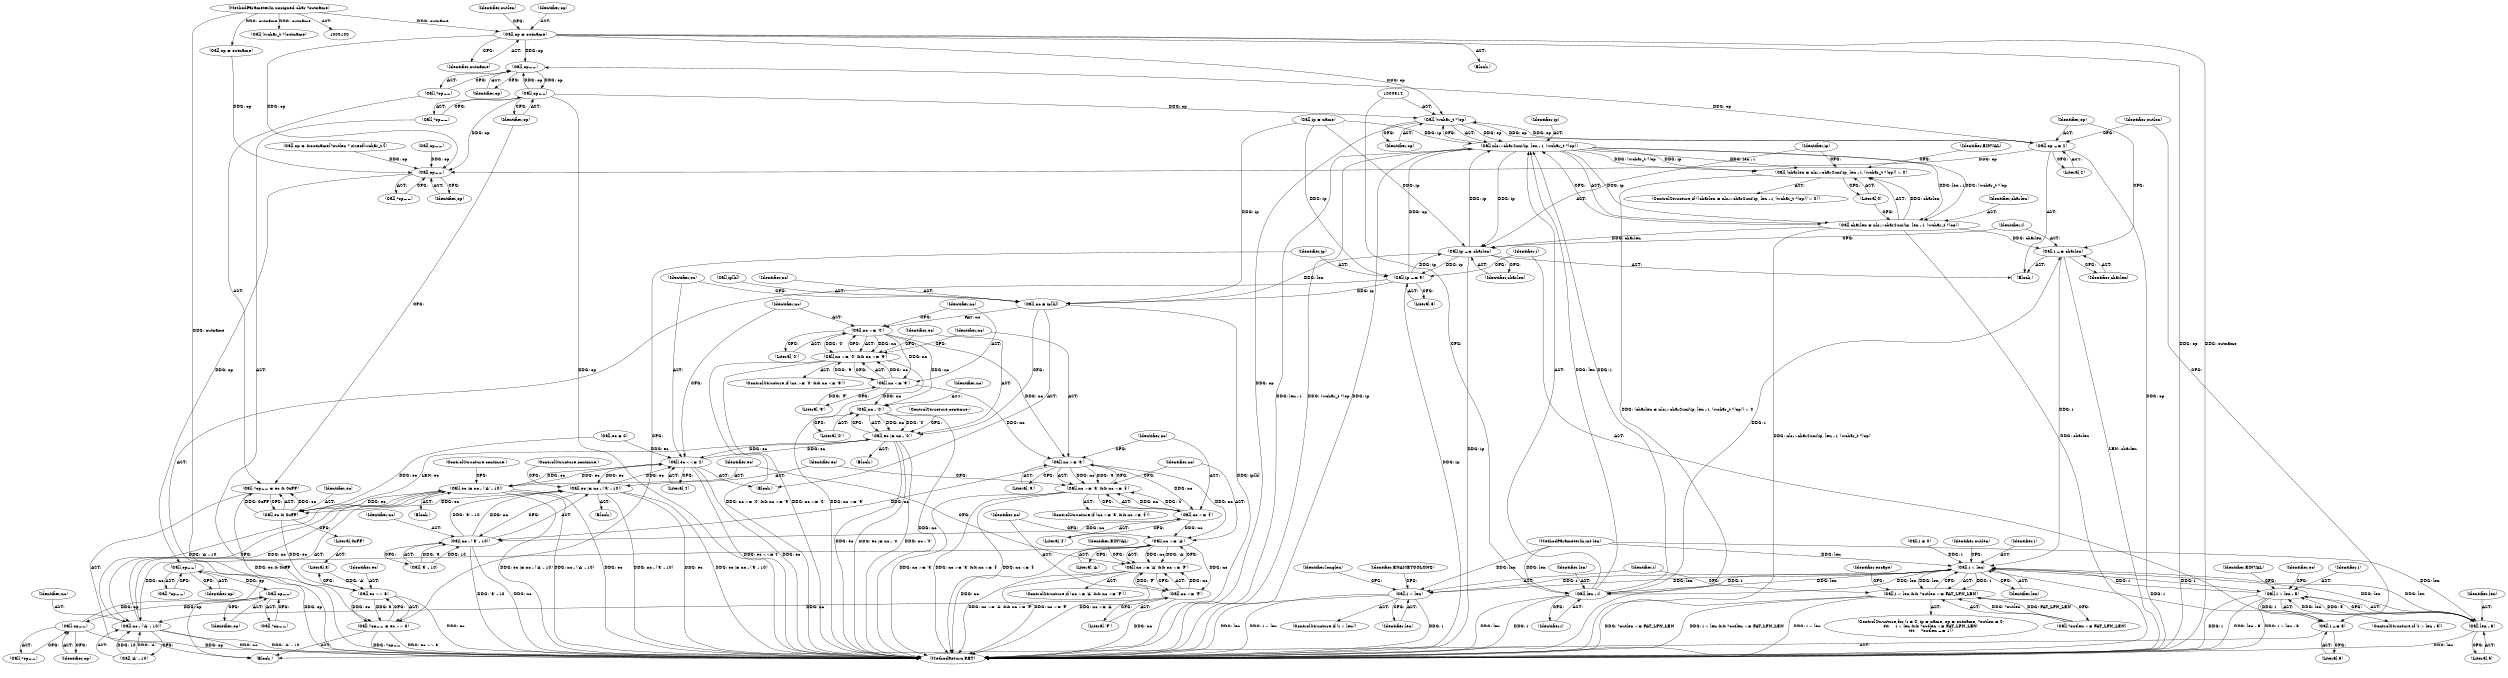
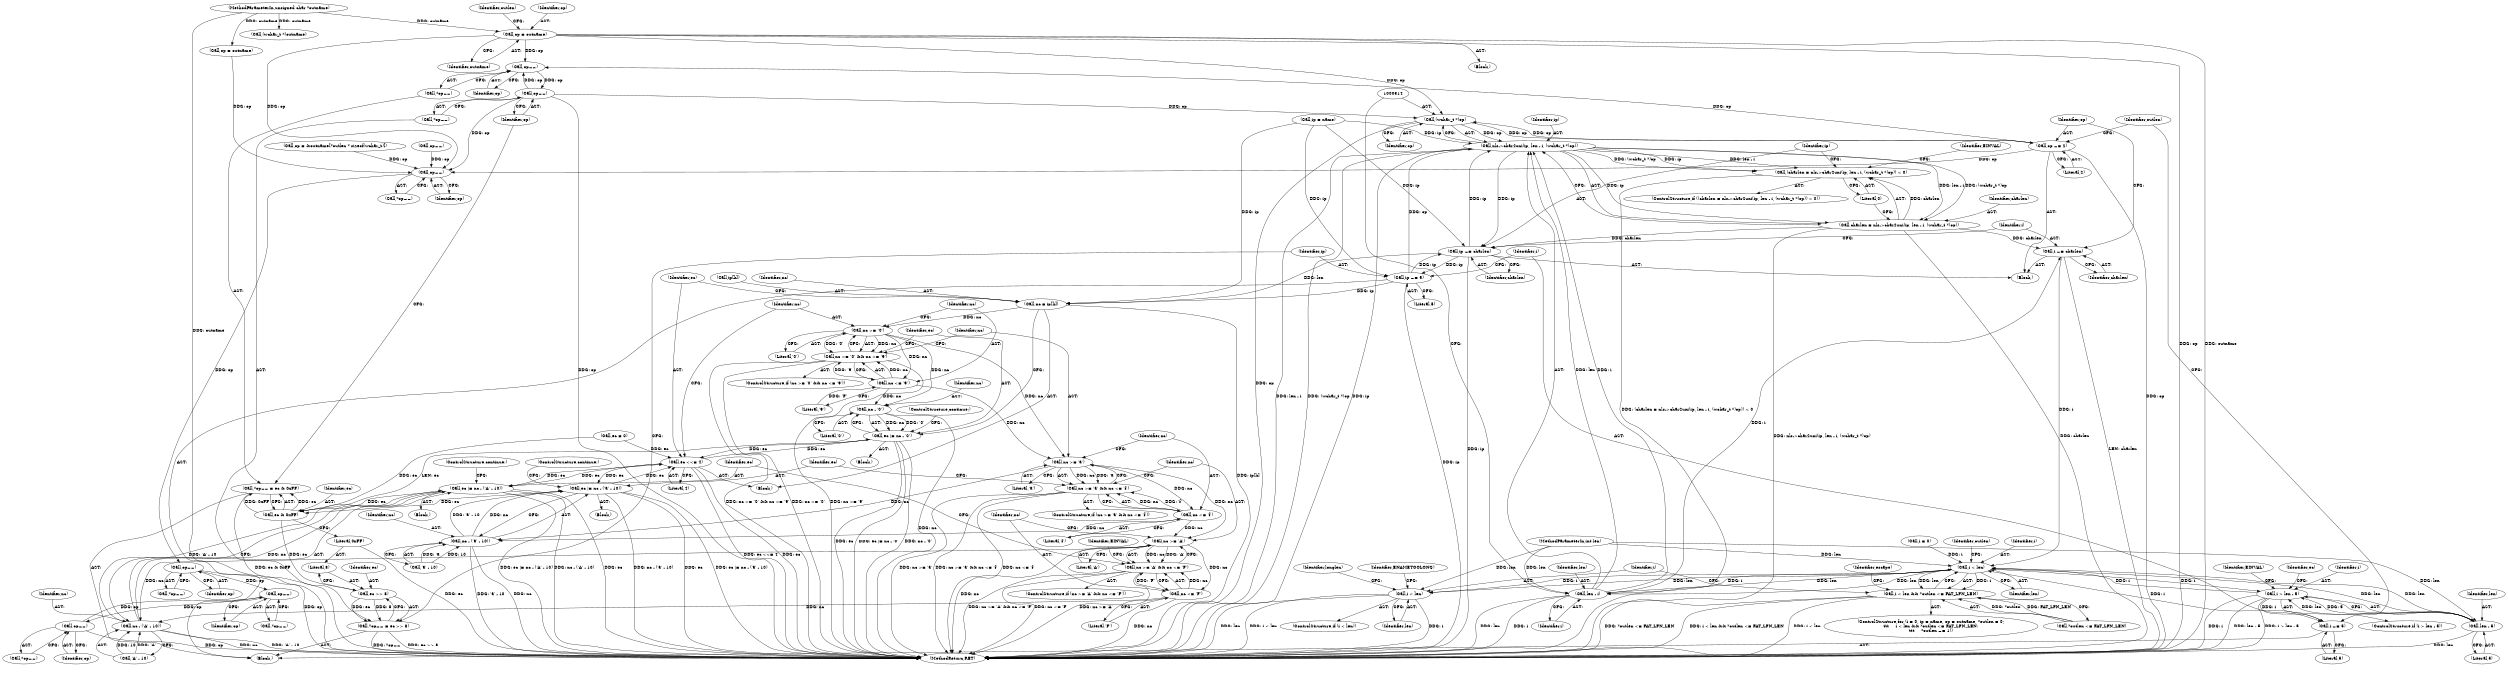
node "1000100": removed
edge "(Call,nc = ip[k])" -> "(Call,nc >= '0')": label "FAT: nc" -> "DDG: nc"
edge "(Literal,8)" -> "(Call,ec >> 8)": label "DDG: 'A'" -> "AST: "
edge "(Call,ec >> 8)" -> "(MethodReturn,RET)": now "(Literal,0xFF)" -> "(MethodReturn,RET)"
